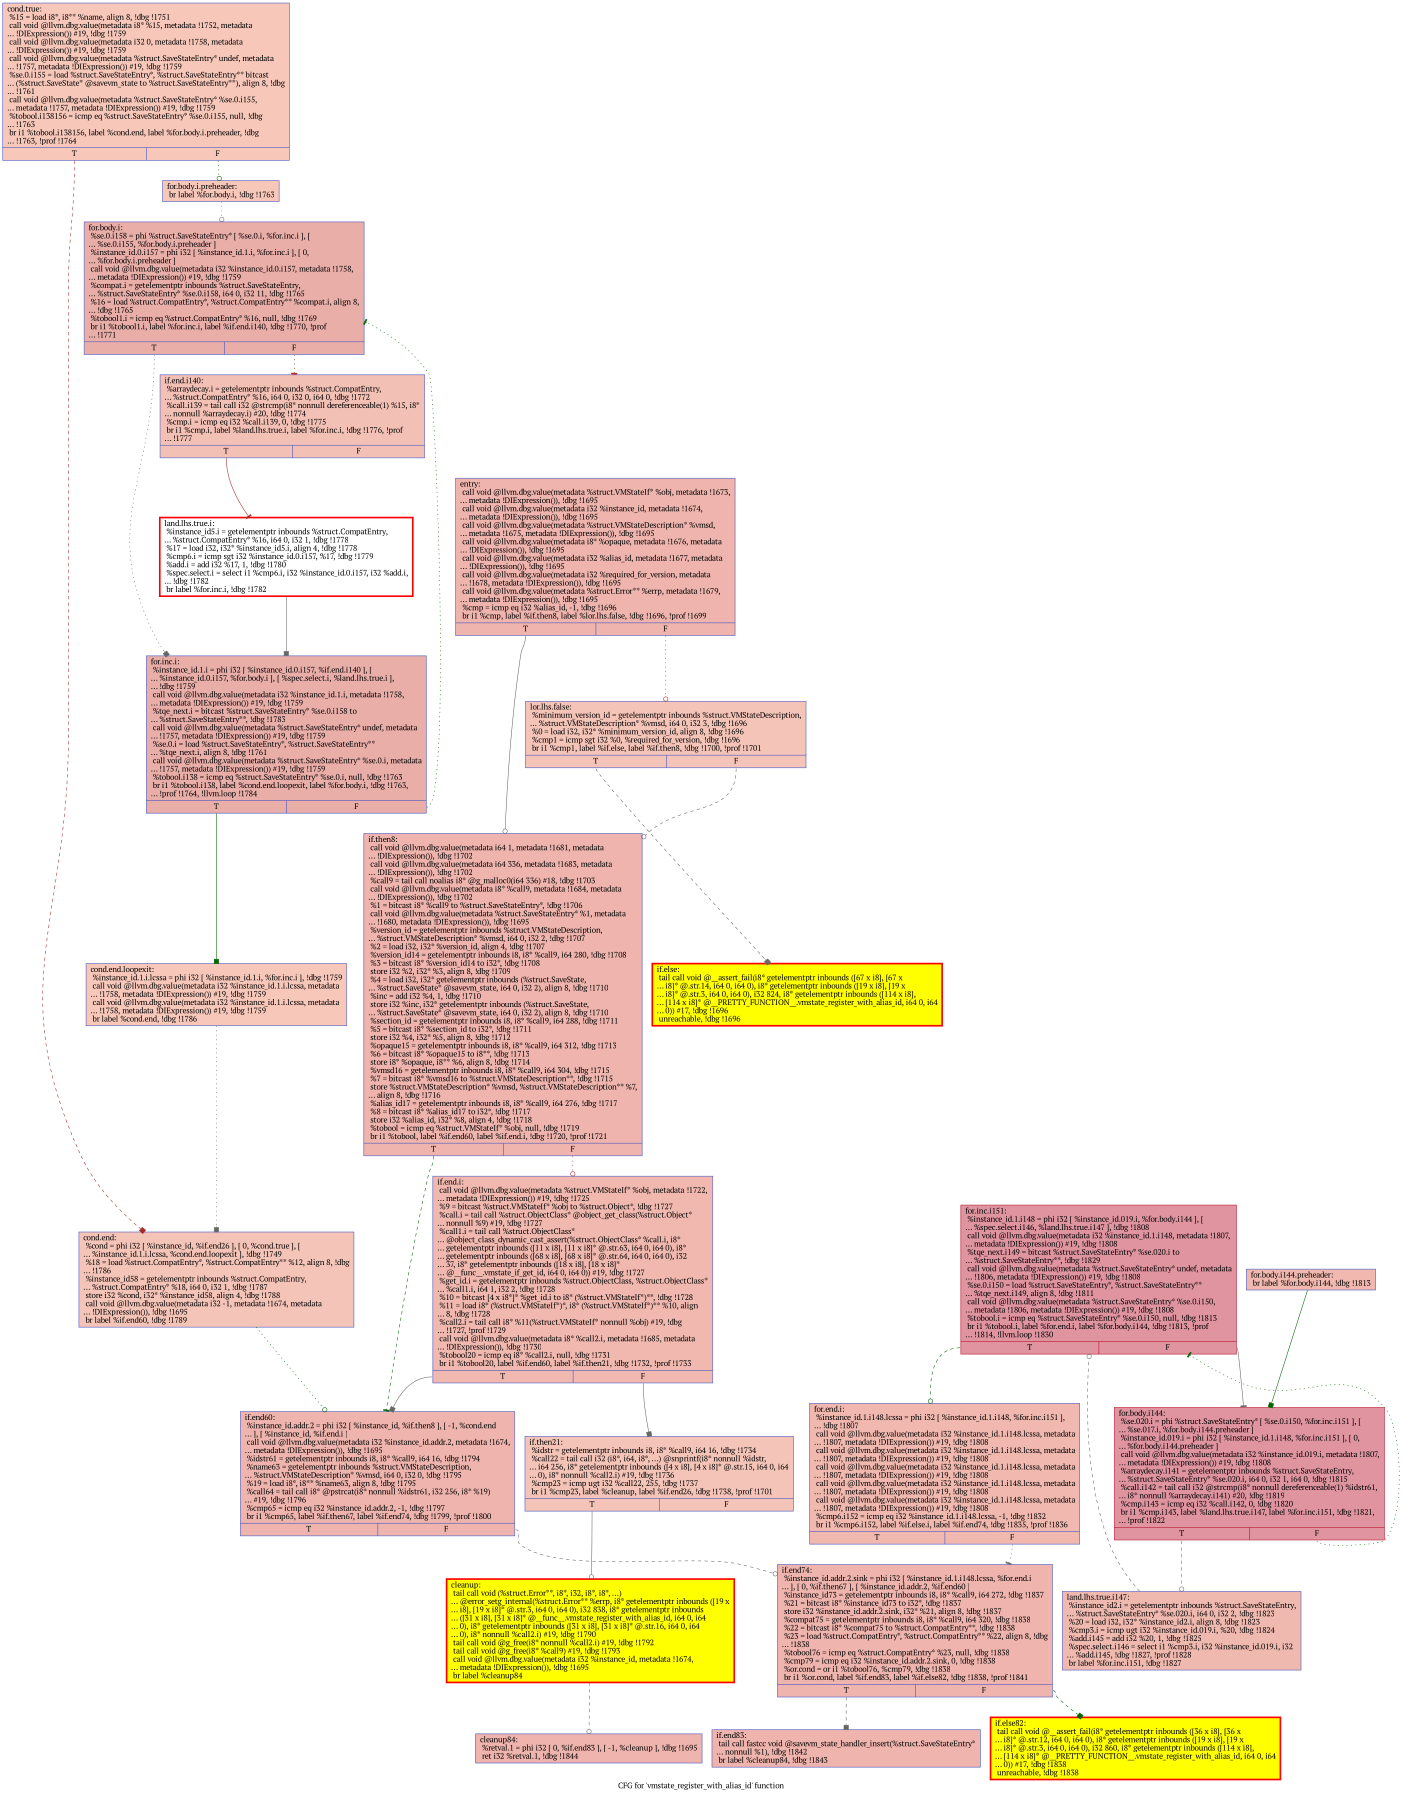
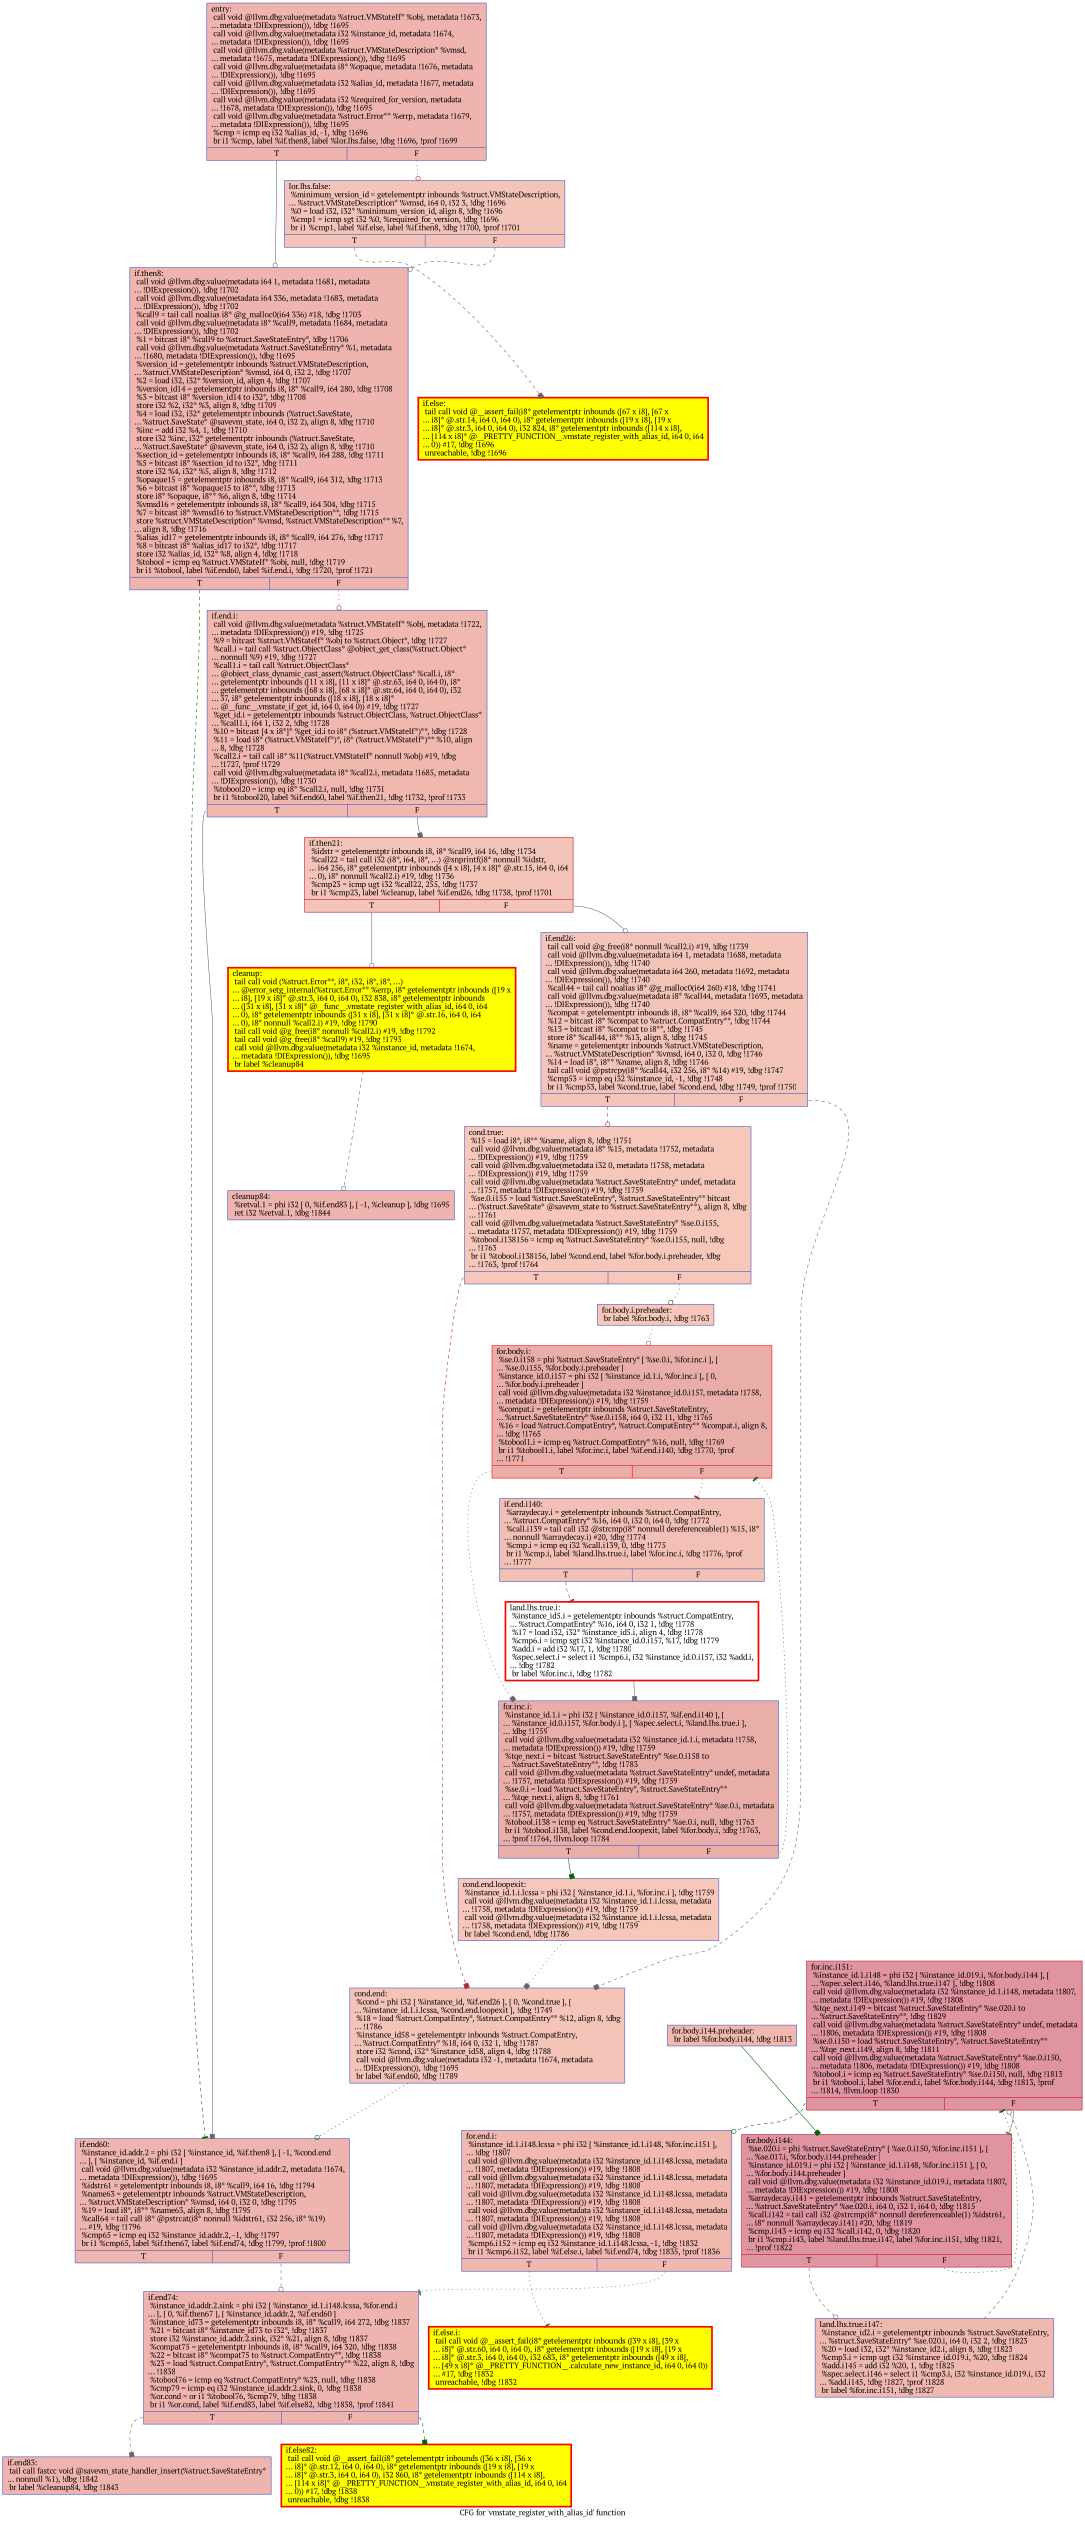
node "for.body.i:": color #3d50c3ff -> red
edge "if.end.i140:" -> "land.lhs.true.i:": style solid -> dashed
node "if.end26:": added
node "if.then21:": color #3d50c3ff -> #b70d28ff
node "if.else.i:": added
